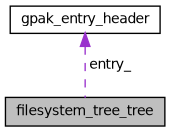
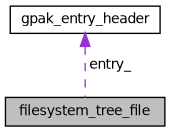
node "filesystem_tree_tree": label "filesystem_tree_tree" -> "filesystem_tree_file"
